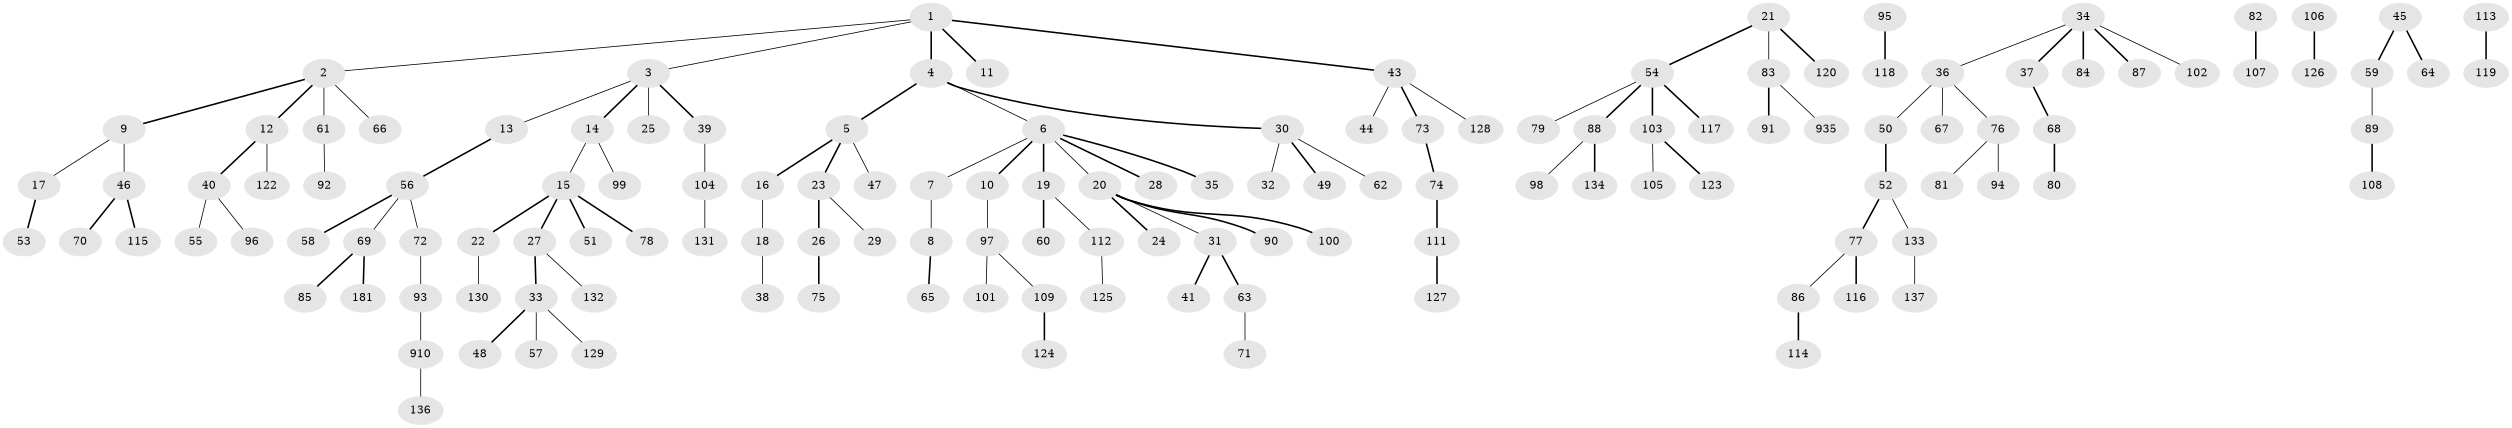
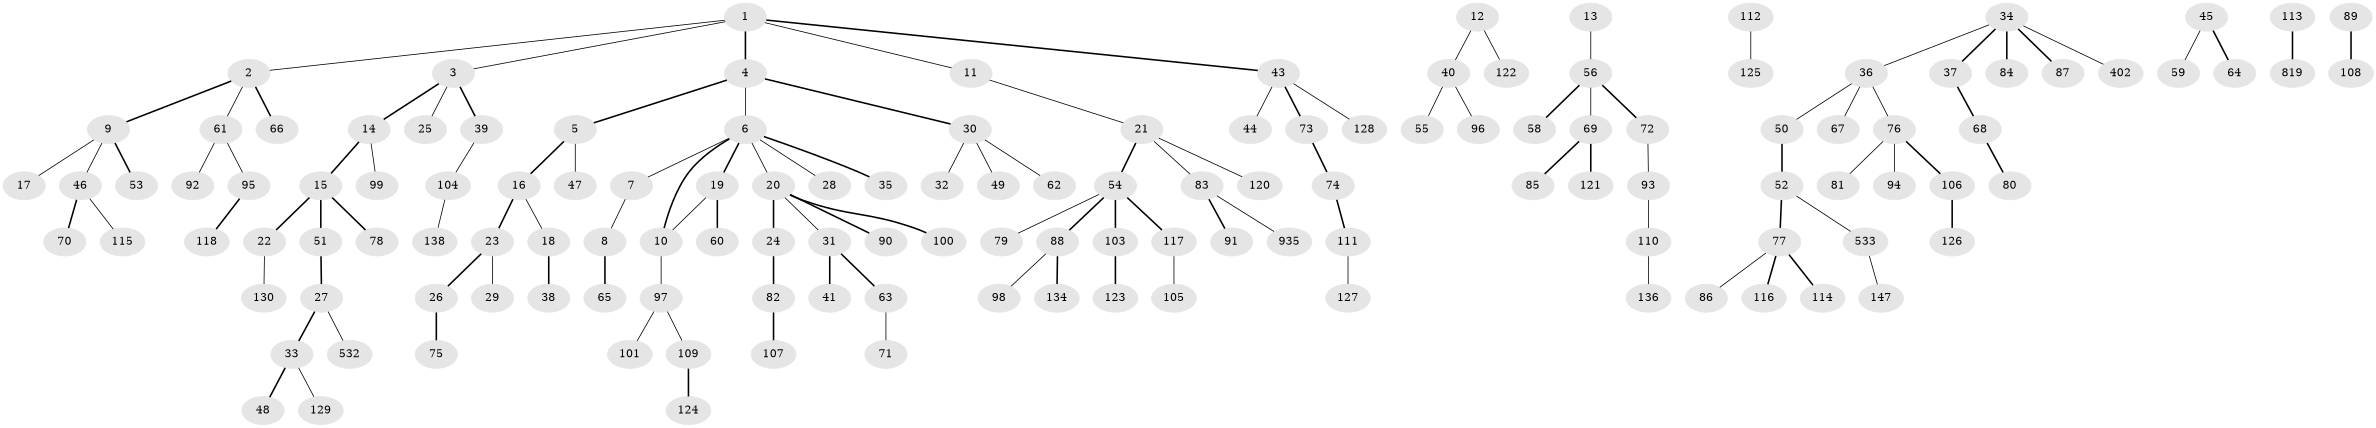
edge "1" -- "11": style bold -> solid
edge "21" -- "120": style bold -> solid
edge "45" -- "59": style bold -> solid
node "102": label "102" -> "402"
node "119": label "119" -> "819"
edge "2" -- "12": removed
edge "2" -- "66": style solid -> bold
edge "11" -- "21": added
edge "3" -- "13": removed
edge "59" -- "89": removed
edge "61" -- "95": added
edge "12" -- "40": style bold -> solid
edge "13" -- "56": style bold -> solid
edge "14" -- "15": style solid -> bold
edge "5" -- "23": now "16" -- "23"
edge "6" -- "28": style bold -> solid
edge "30" -- "49": style bold -> solid
edge "103" -- "105": now "117" -- "105"
edge "76" -- "106": added
edge "17" -- "53": now "9" -- "53"
edge "46" -- "115": style bold -> solid
edge "56" -- "72": style solid -> bold
edge "15" -- "27": now "51" -- "27"
edge "19" -- "112": now "19" -- "10"
node "131": label "131" -> "138"
node "133": label "133" -> "533"
edge "18" -- "38": style solid -> bold
edge "24" -- "82": added
edge "111" -- "127": style bold -> solid
node "181": label "181" -> "121"
node "132": label "132" -> "532"
node "137": label "137" -> "147"
edge "86" -- "114": now "77" -- "114"
node "910": label "910" -> "110"
node "57": removed
